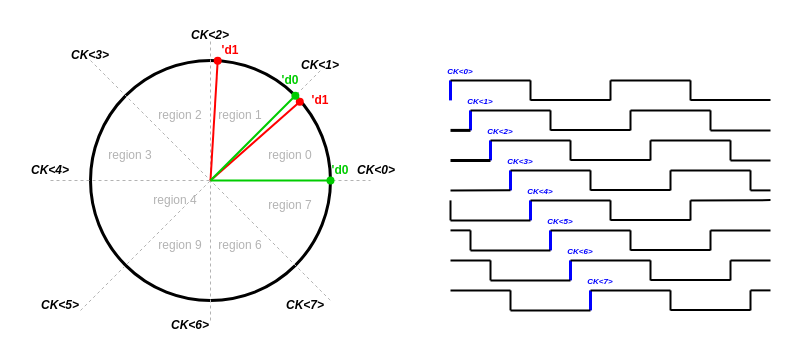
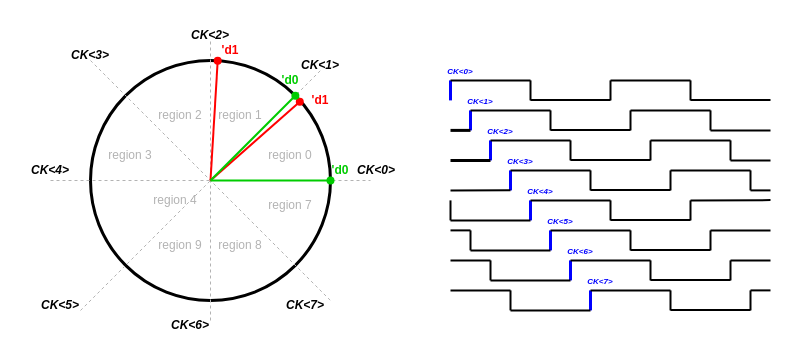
node "region 6": label "region 6" -> "region 8"
